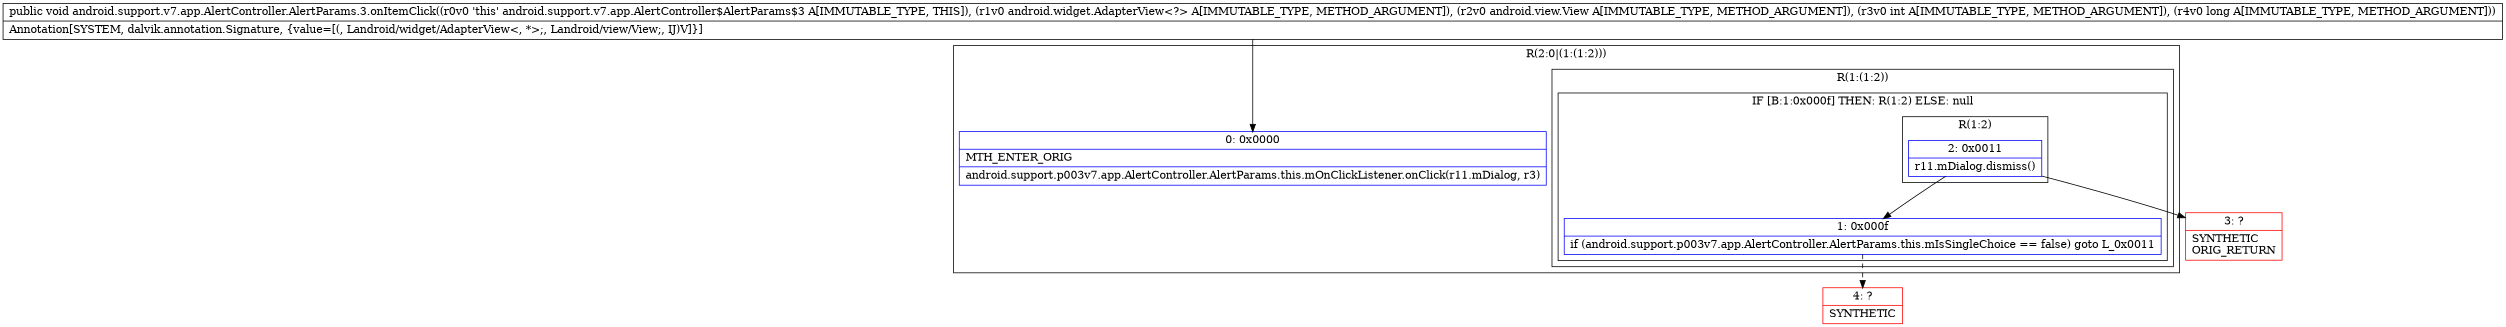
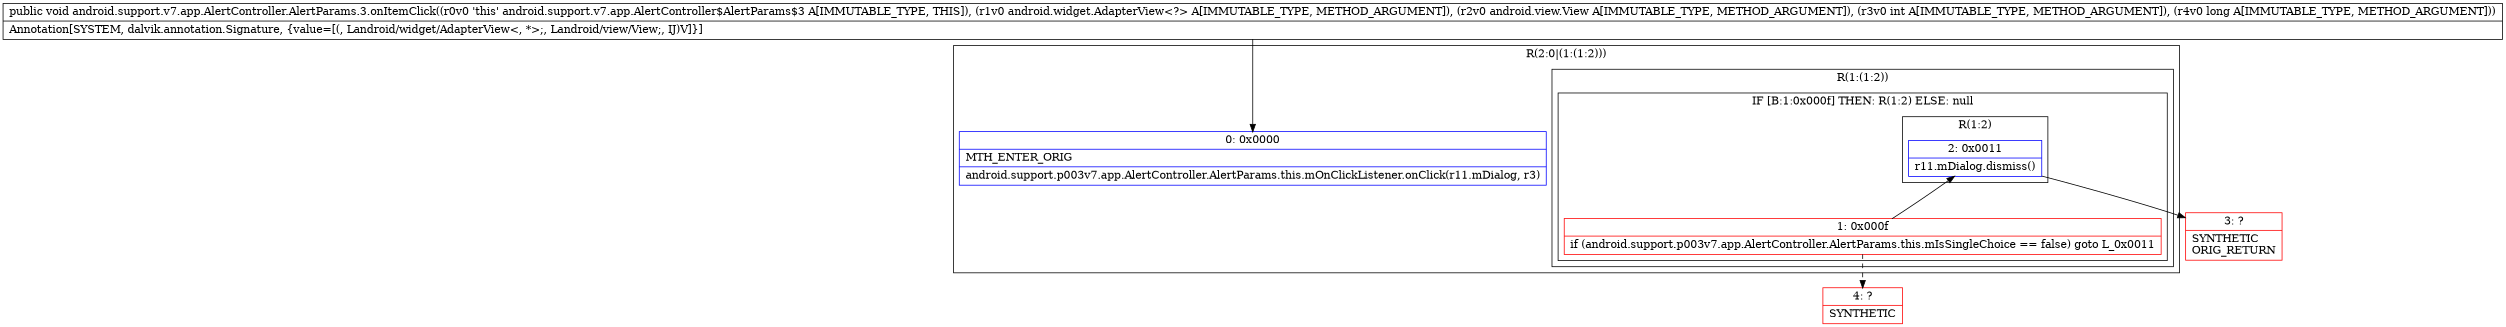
edge "2: 0x0011" -> "1: 0x000f": reversed
node "1: 0x000f": color blue -> red
